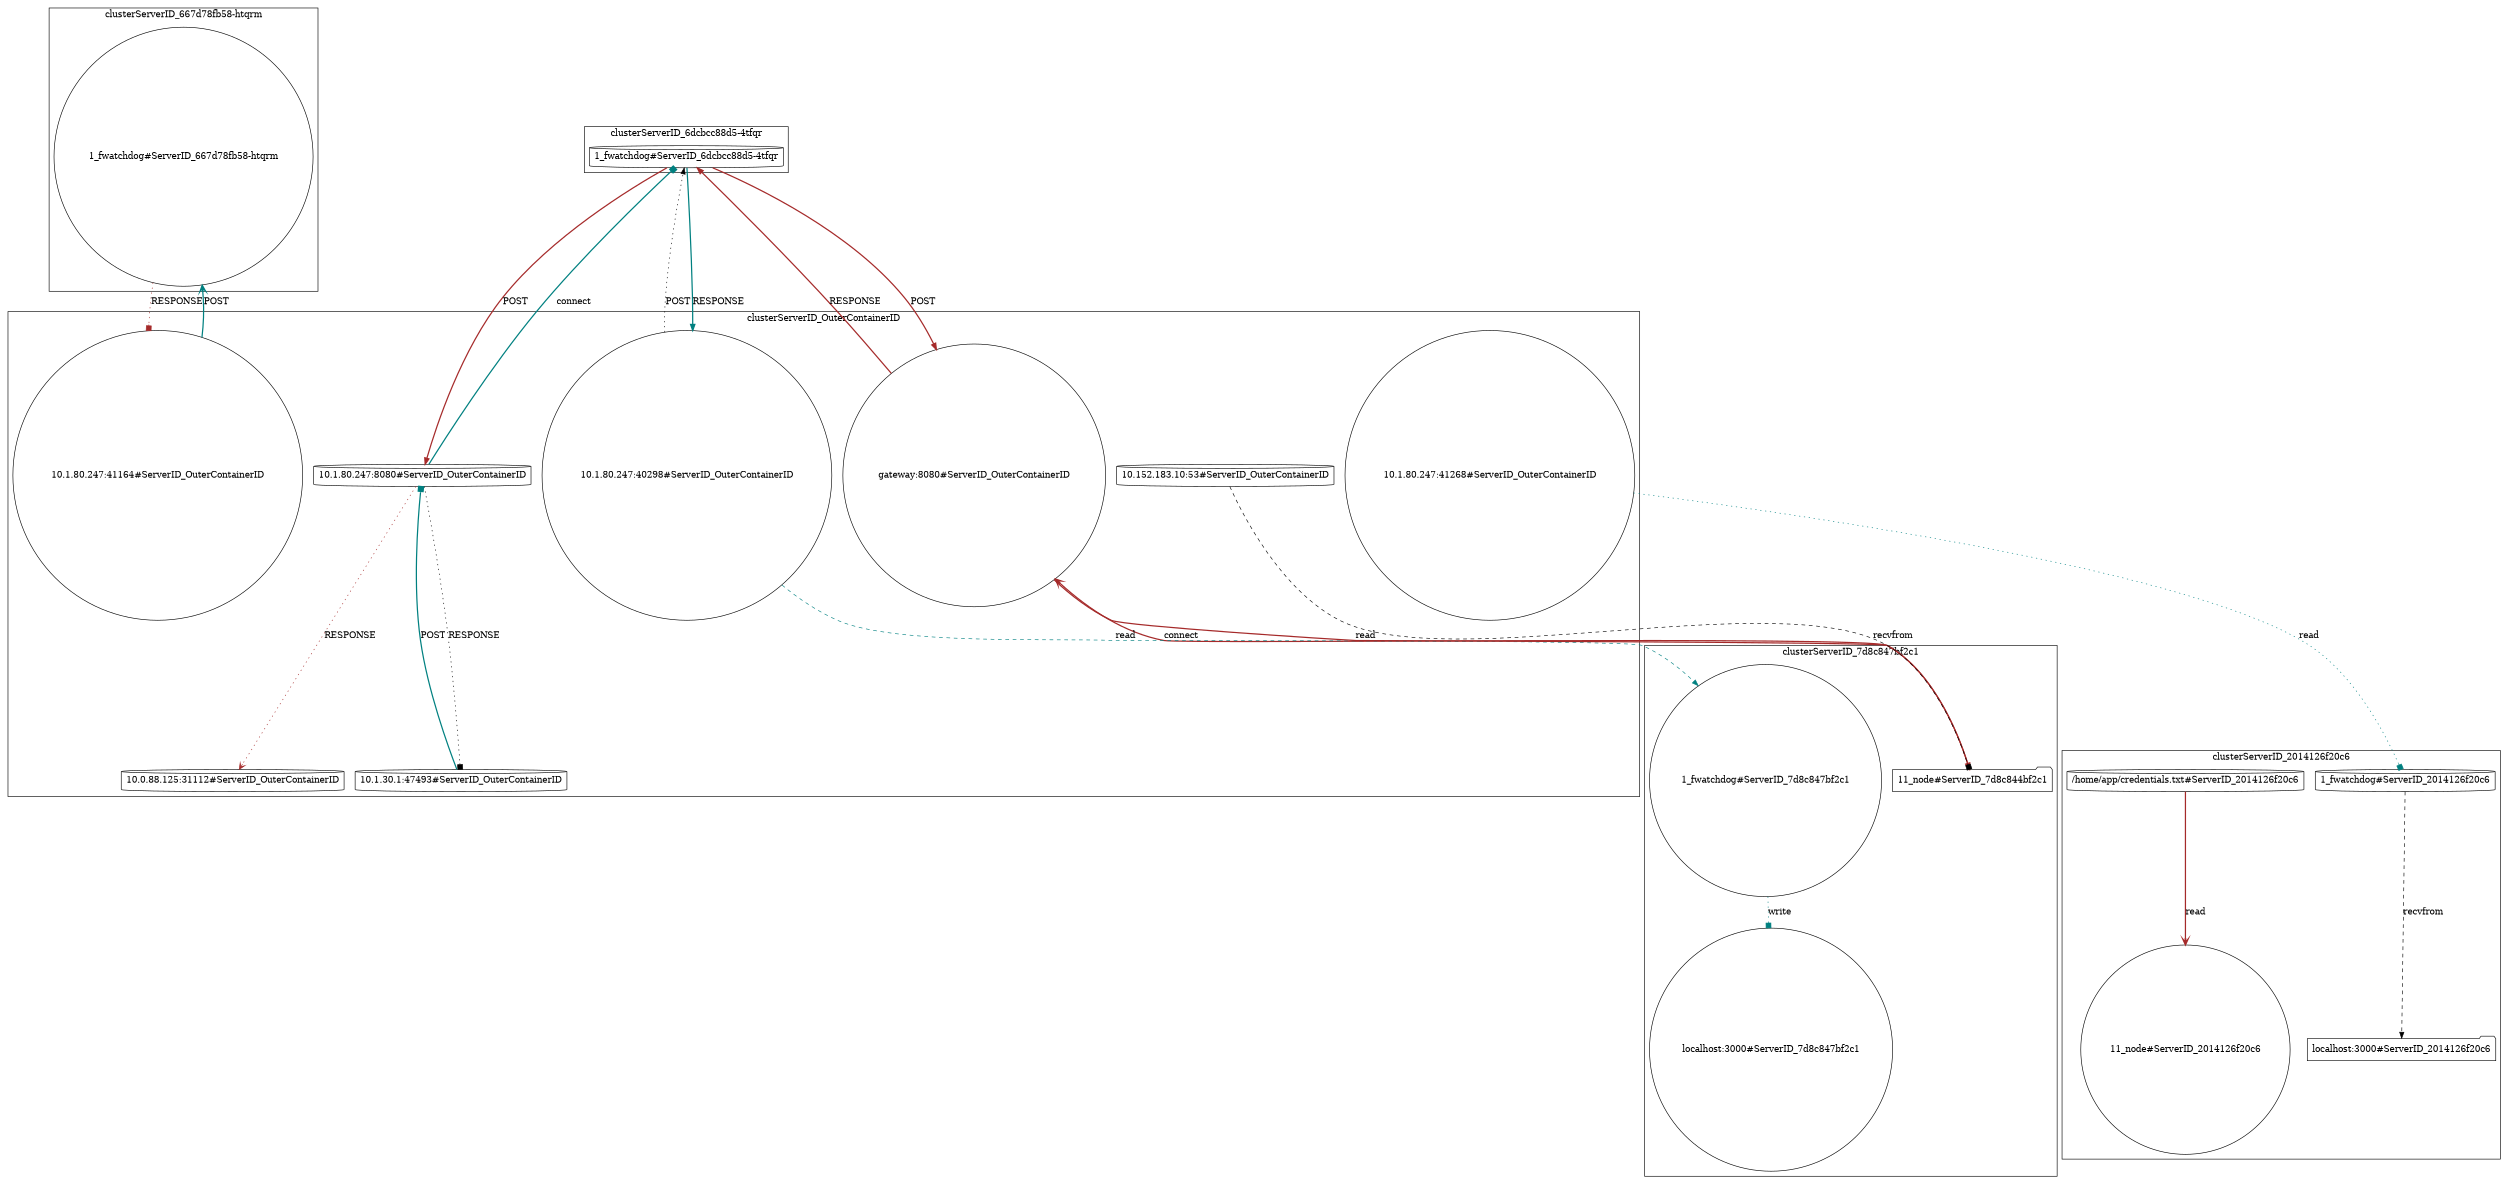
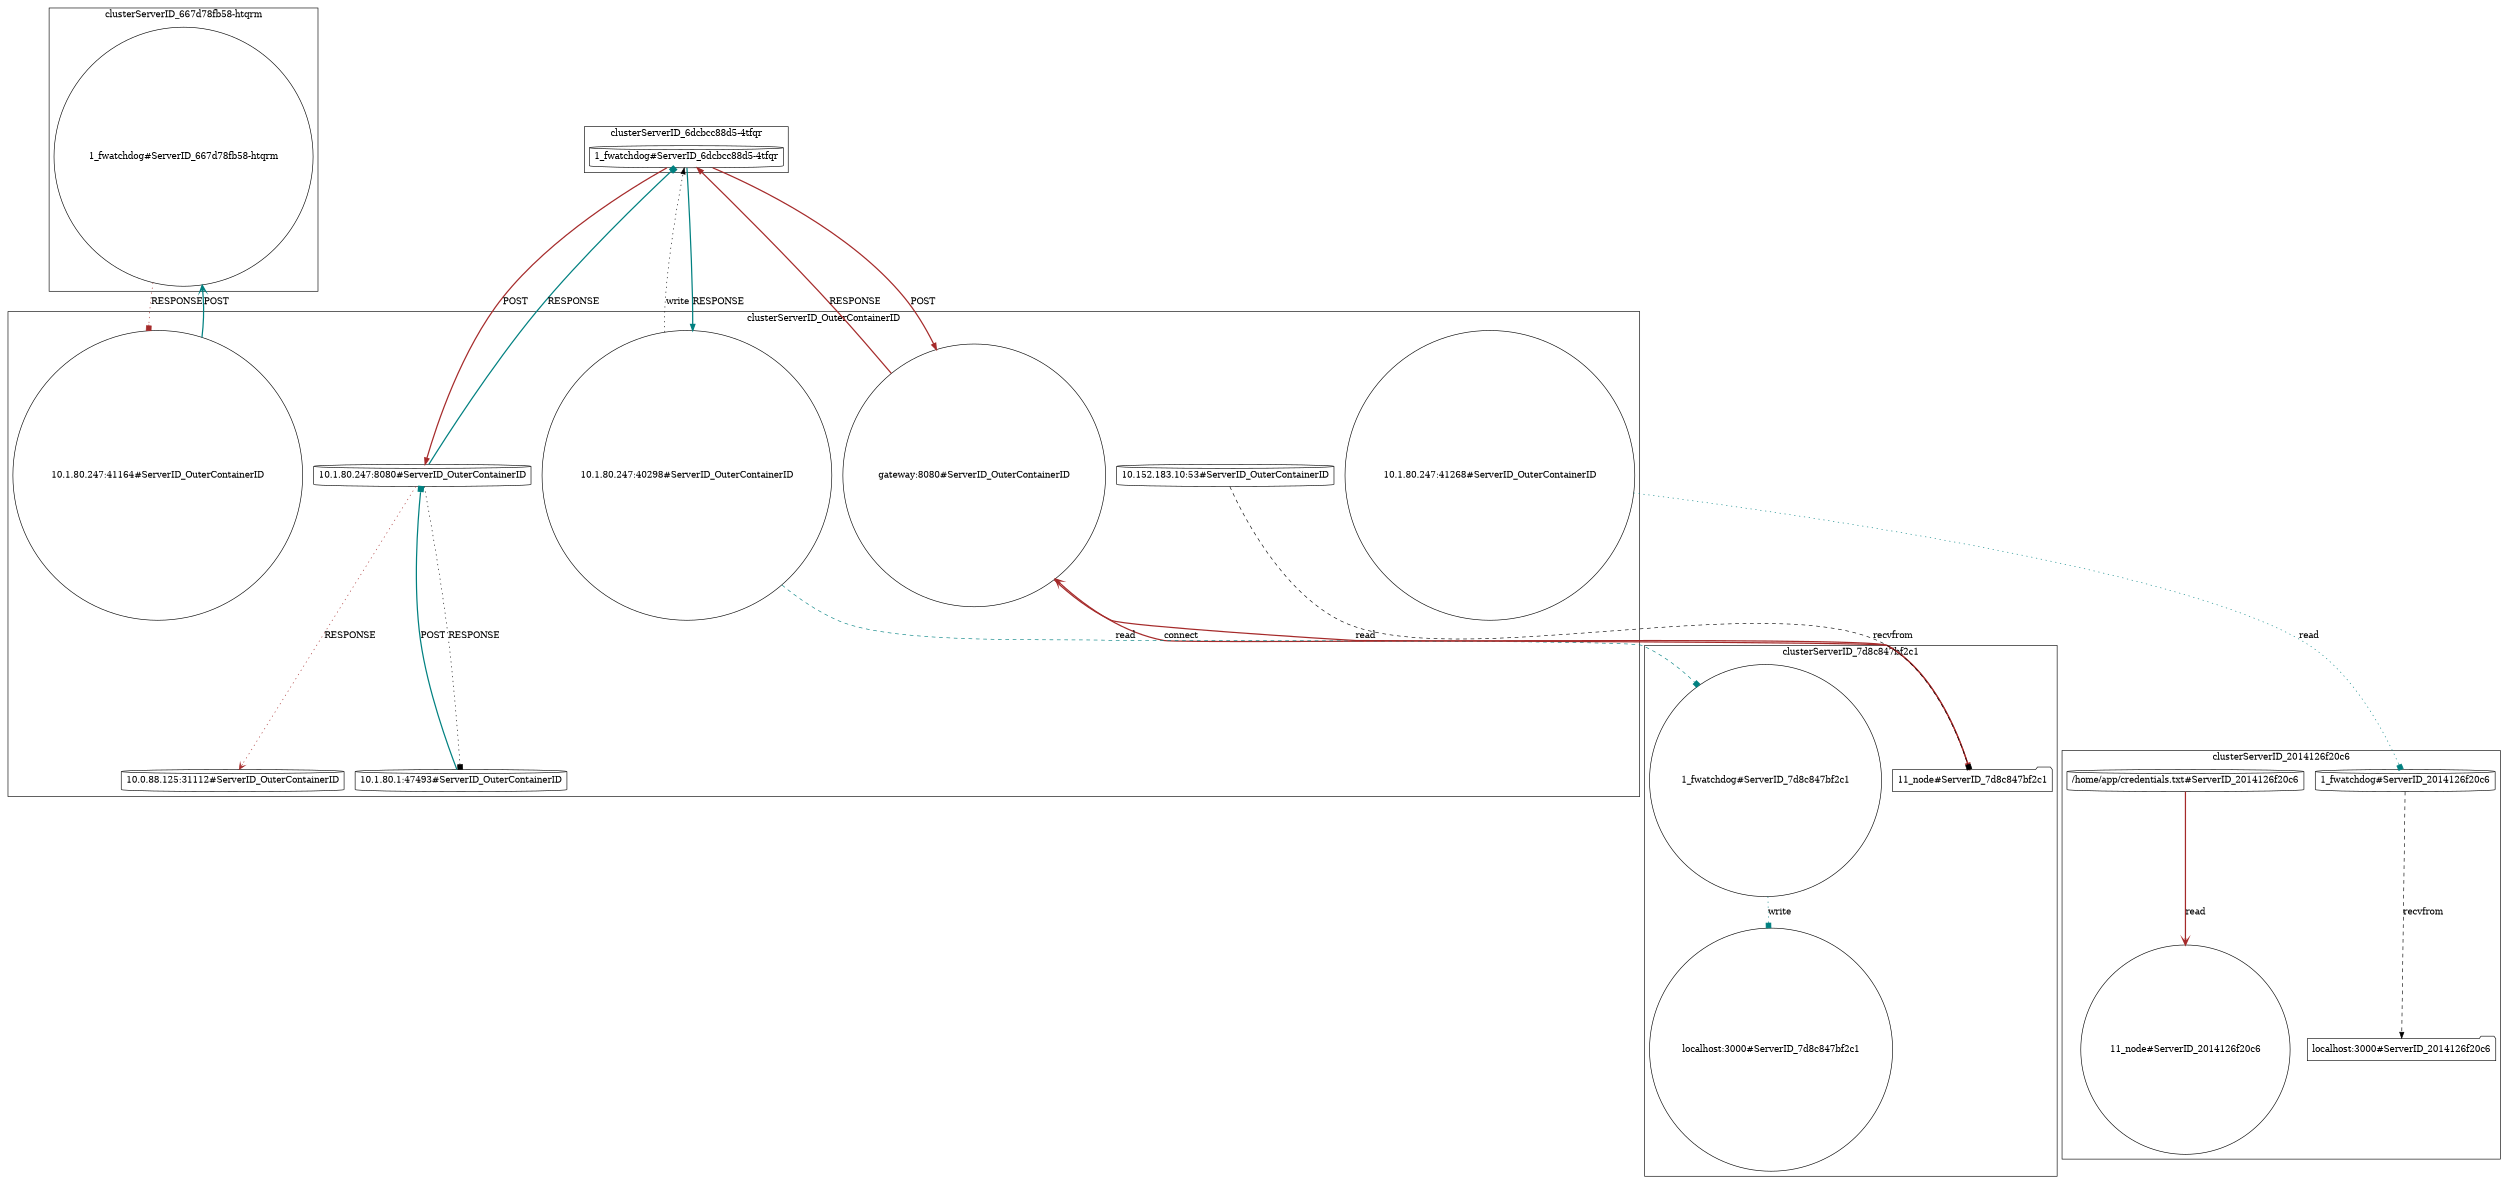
edge "10.1.80.247:8080#ServerID_OuterContainerID" -> "1_fwatchdog#ServerID_6dcbcc88d5-4tfqr": label "connect" -> "RESPONSE"
edge "10.1.80.247:40298#ServerID_OuterContainerID" -> "1_fwatchdog#ServerID_6dcbcc88d5-4tfqr": label "POST" -> "write"
edge "10.1.80.247:40298#ServerID_OuterContainerID" -> "1_fwatchdog#ServerID_7d8c847bf2c1": arrowhead normal -> box
node "10.1.30.1:47493#ServerID_OuterContainerID": label "10.1.30.1:47493#ServerID_OuterContainerID" -> "10.1.80.1:47493#ServerID_OuterContainerID"
node "11_node#ServerID_7d8c844bf2c1": label "11_node#ServerID_7d8c844bf2c1" -> "11_node#ServerID_7d8c847bf2c1"
